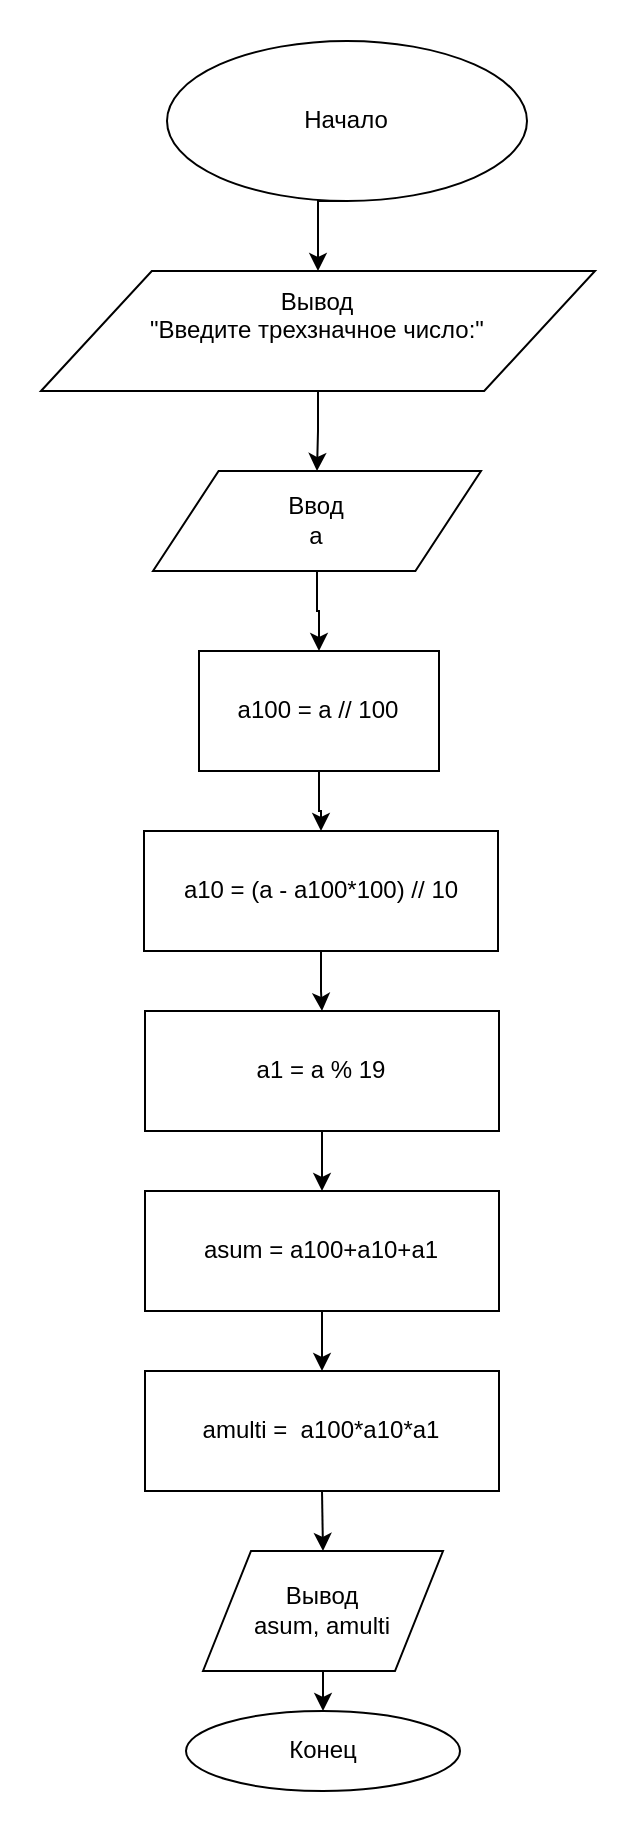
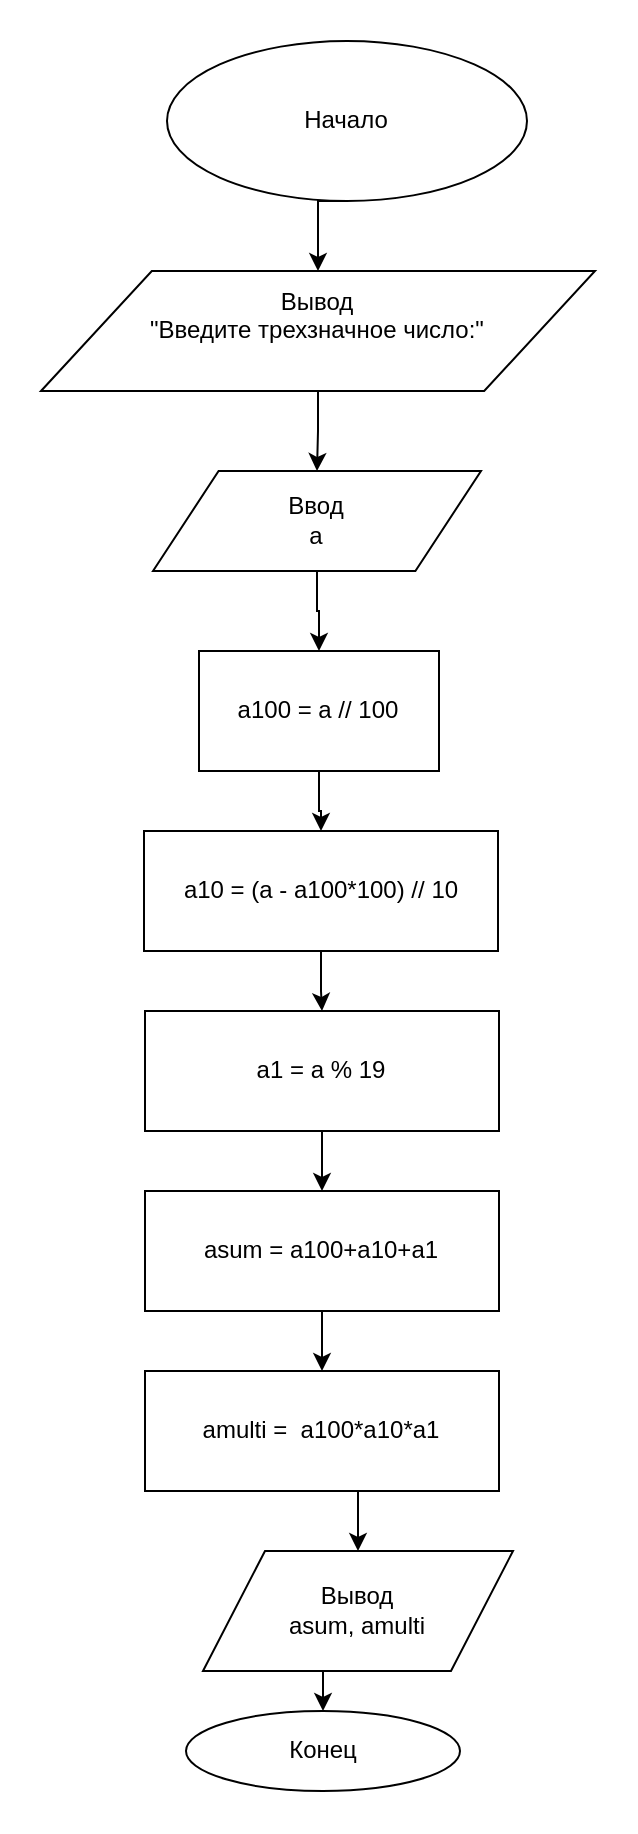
node "Вывод asum, amulti": size 240x120 -> 310x120
